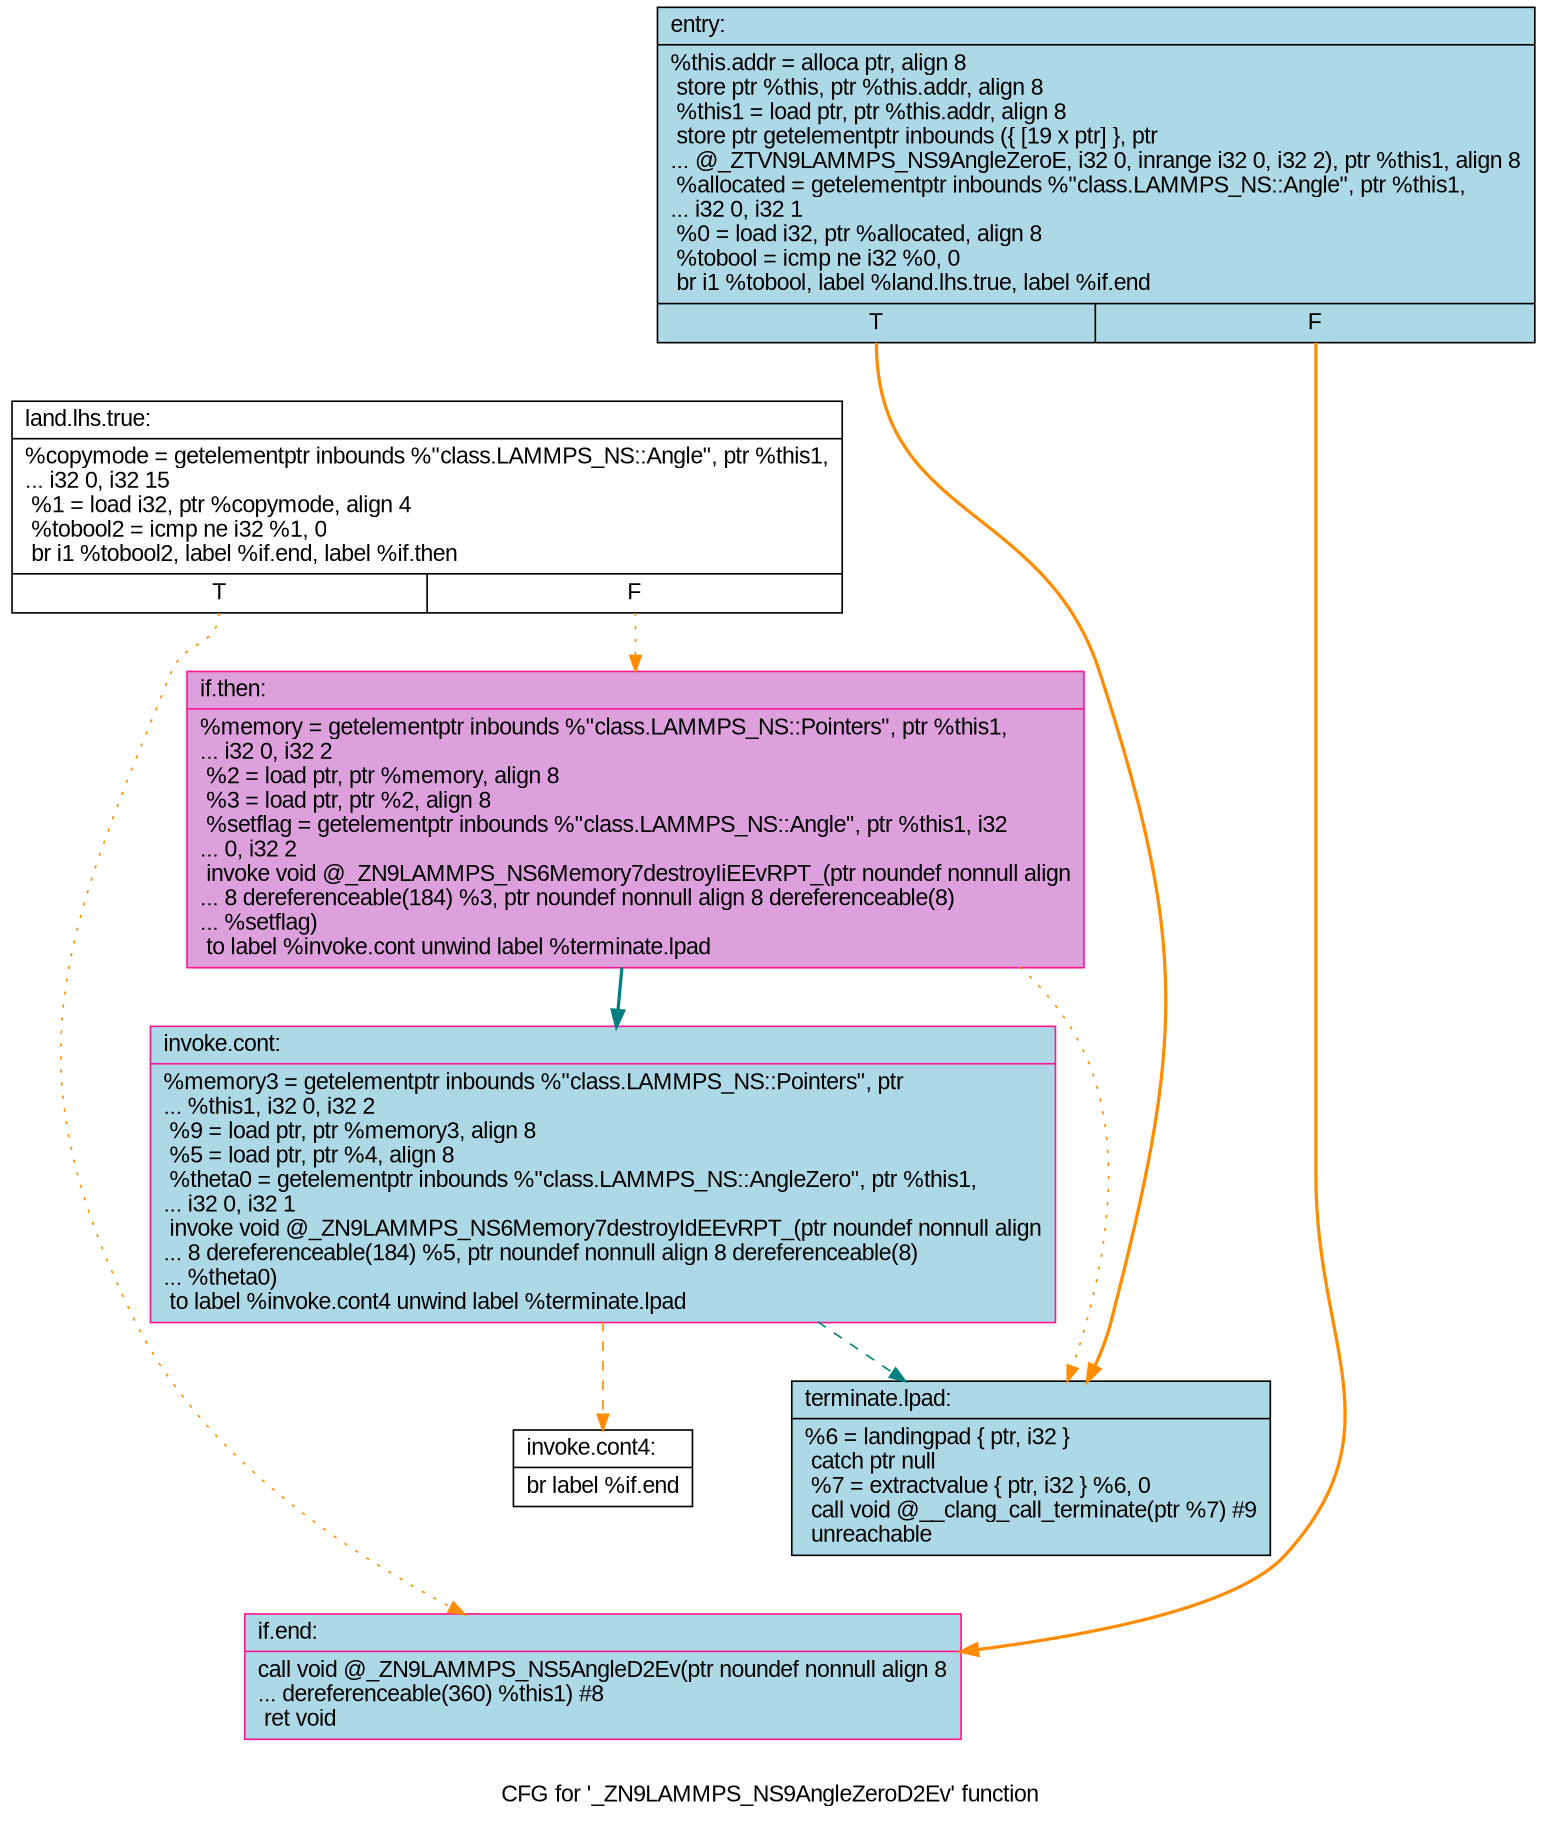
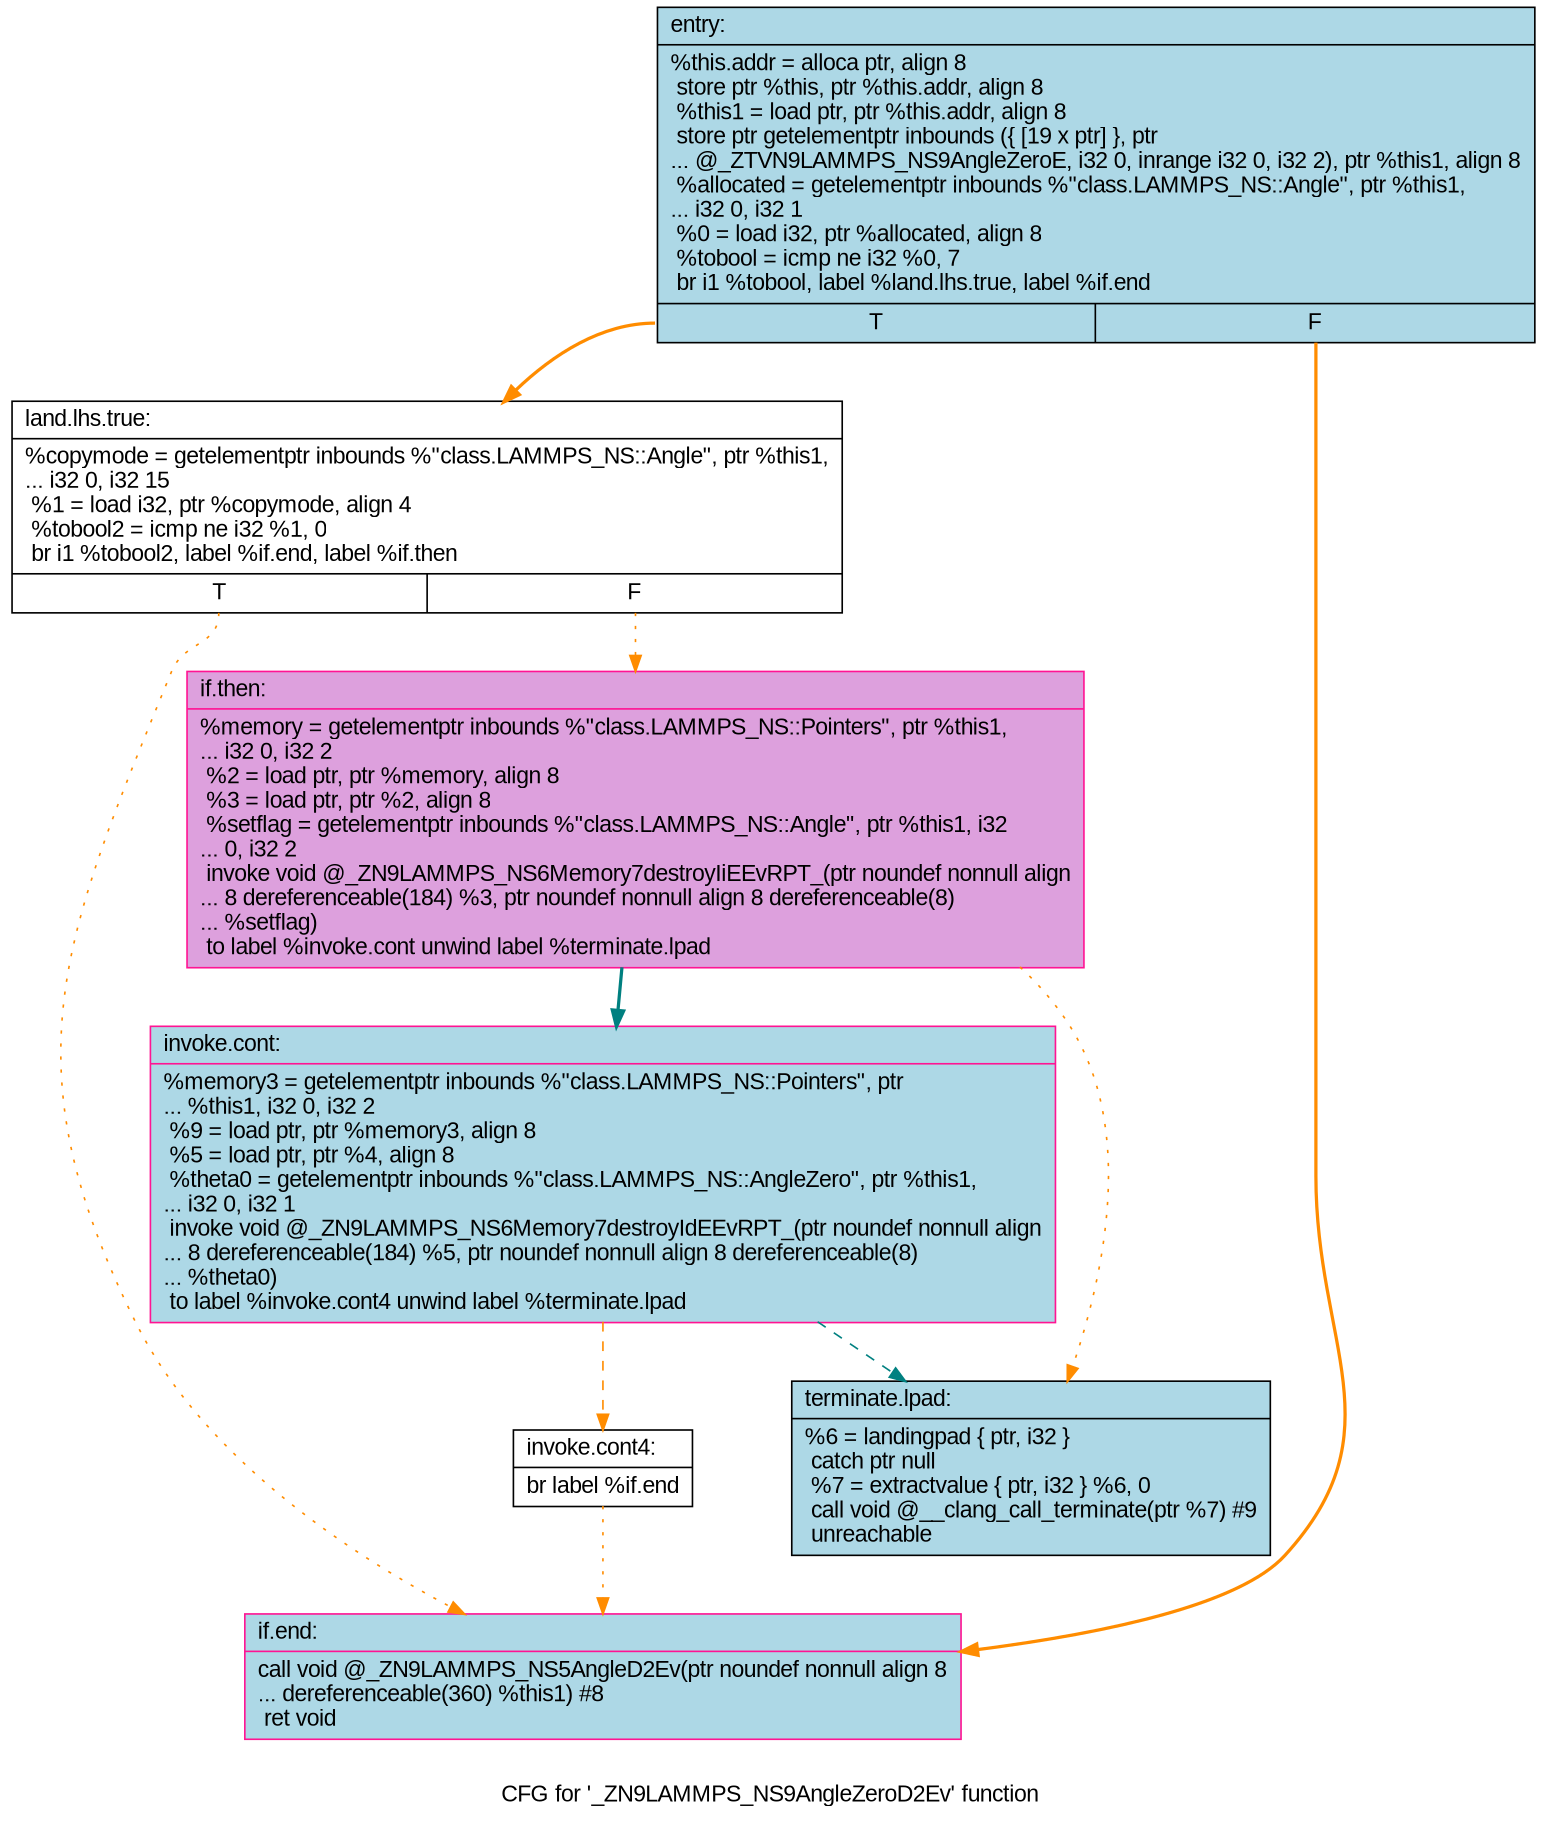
node "entry:": text "%tobool = icmp ne i32 %0, 0" -> "%tobool = icmp ne i32 %0, 7"
edge "entry:" -> "terminate.lpad:": now "entry:" -> "land.lhs.true:"
edge "invoke.cont4:" -> "if.end:": added
